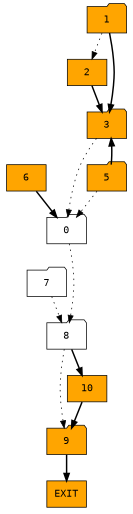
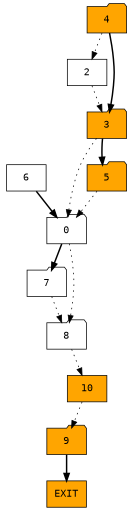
node "1": label "1" -> "4"
node "2": fillcolor orange -> white
edge "2" -> "3": style bold -> dotted
edge "5" -> "3": reversed
node "6": fillcolor orange -> white
edge "0" -> "7": added
edge "8" -> "10": style bold -> dotted
edge "8" -> "9": removed
edge "10" -> "9": style bold -> dotted
